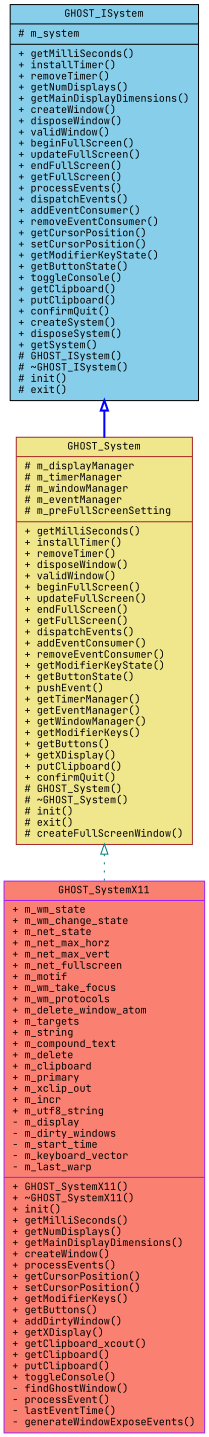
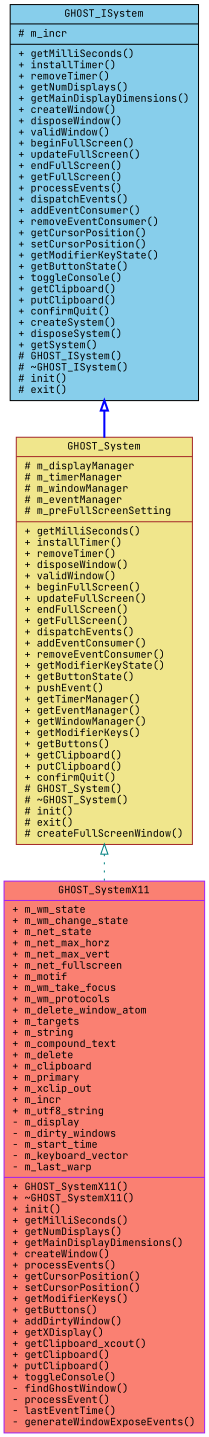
node "GHOST_ISystem": text "# m_system" -> "# m_incr"
node "GHOST_System": text "+ getXDisplay()" -> "+ getClipboard()"
